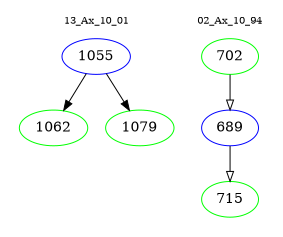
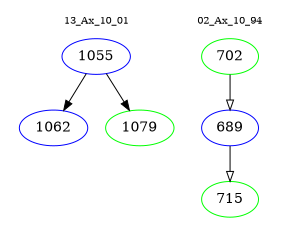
node "1062": color green -> blue
